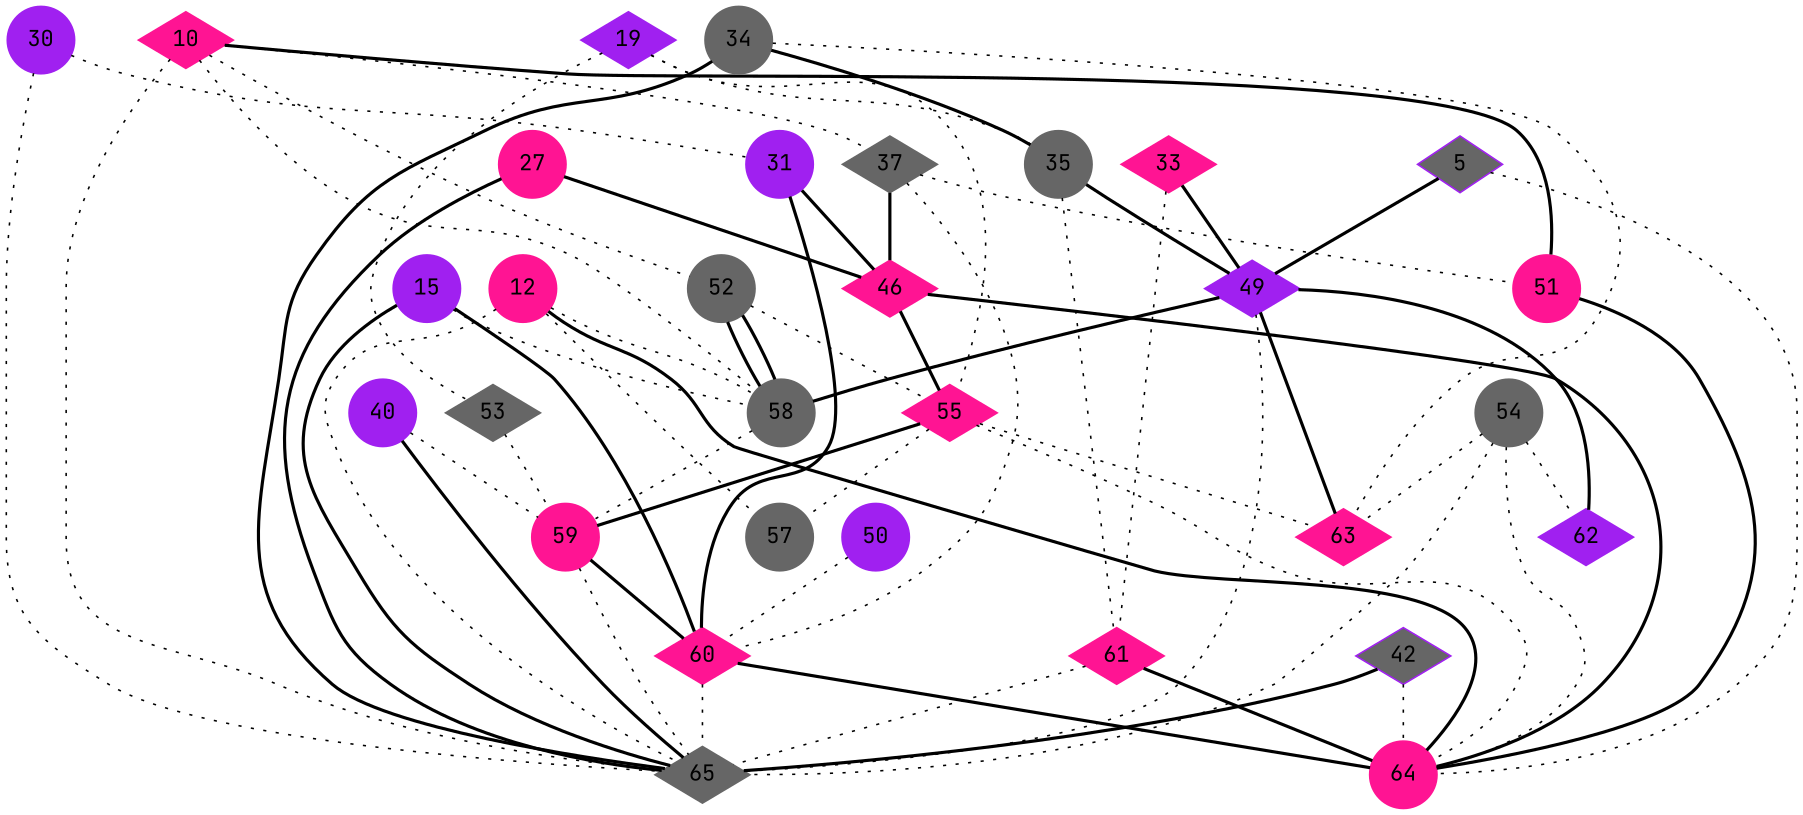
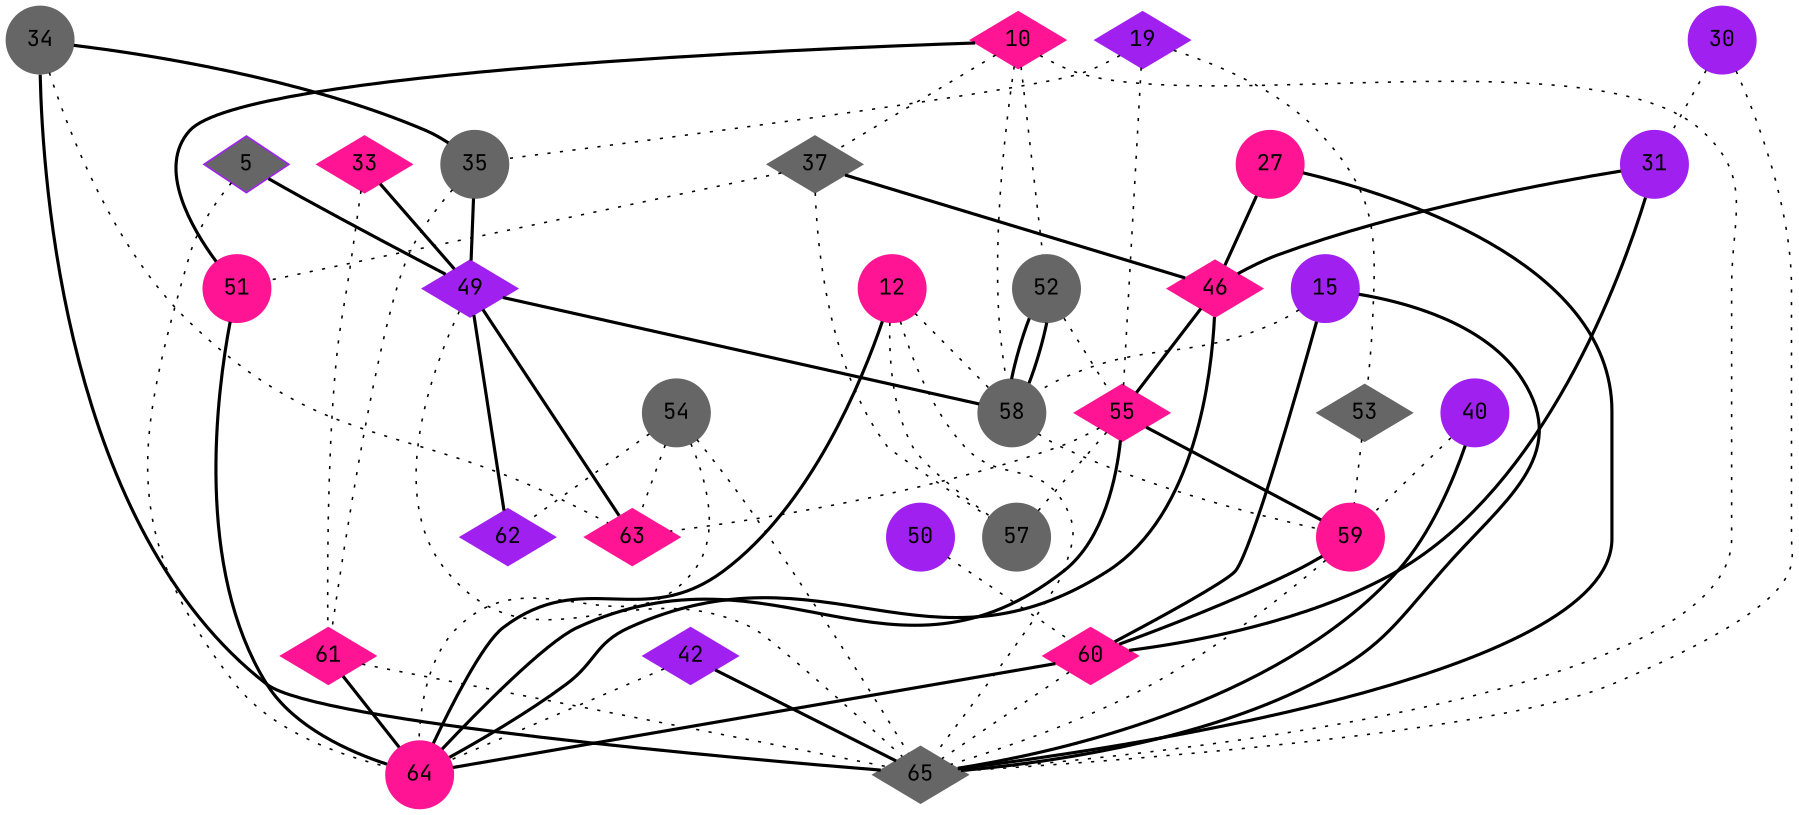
edge "37" -- "60": now "37" -- "57"
edge "55" -- "64": style dotted -> bold
node "42": fillcolor gray40 -> purple
